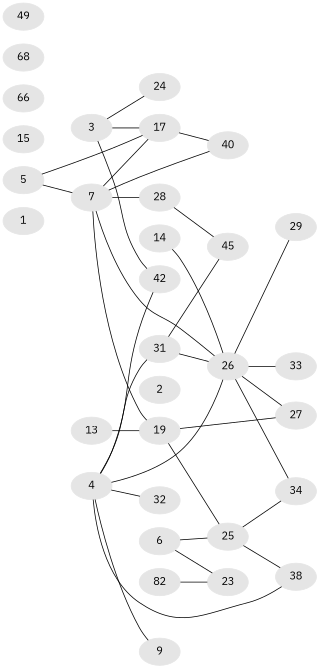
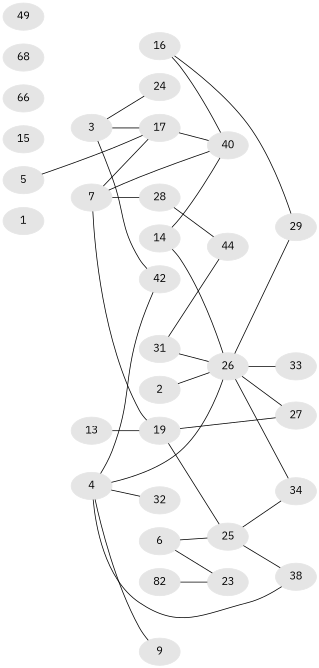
node "16": added
edge "5" -- "7": removed
edge "40" -- "14": added
node "45": label "45" -> "44"
edge "7" -- "26": now "2" -- "26"
edge "31" -- "4": removed
